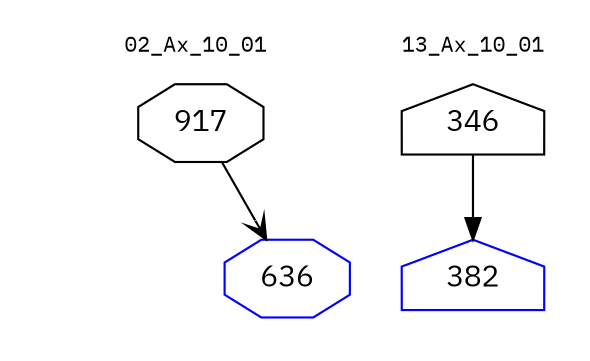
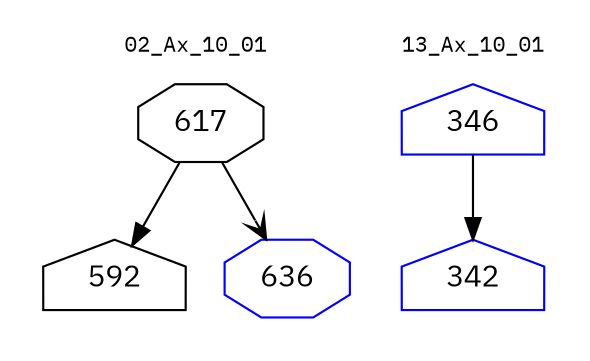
node "917": label "917" -> "617"
node "346": color black -> blue
node "592": added
node "382": label "382" -> "342"
